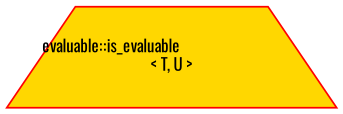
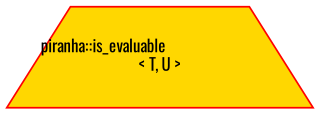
node "evaluable::is_evaluable < T, U >": label "evaluable::is_evaluable < T, U >" -> "piranha::is_evaluable < T, U >"
